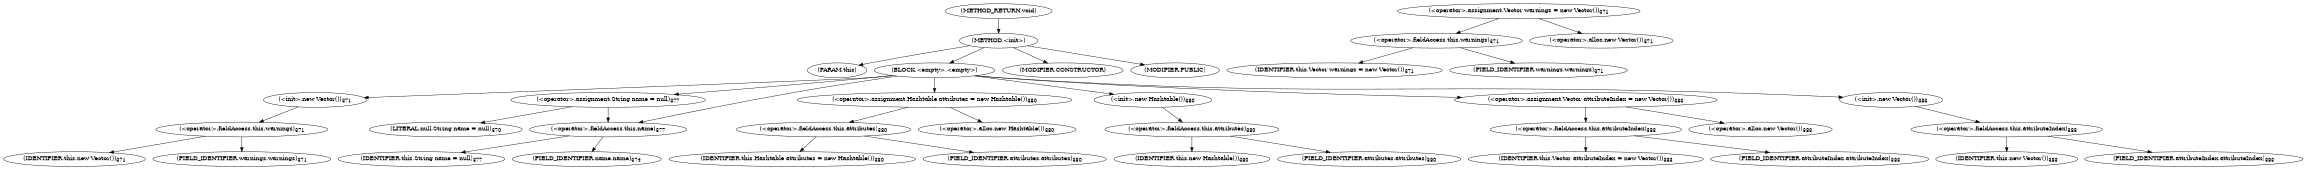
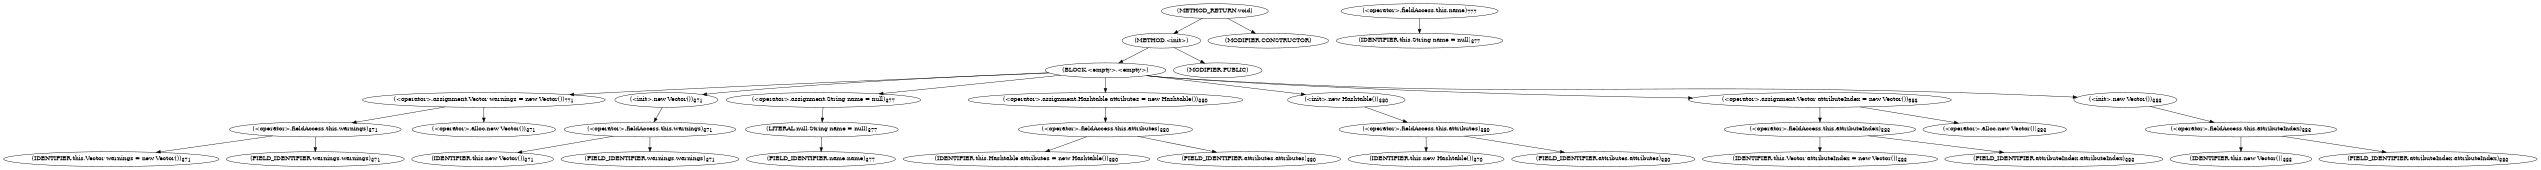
node "(<operator>.assignment,Vector warnings = new Vector())": text "371" -> "771"
edge "(METHOD,<init>)" -> "(MODIFIER,CONSTRUCTOR)": now "(METHOD_RETURN,void)" -> "(MODIFIER,CONSTRUCTOR)"
node "(PARAM,this)": removed
edge "(BLOCK,<empty>,<empty>)" -> "(<operator>.fieldAccess,this.name)": now "(BLOCK,<empty>,<empty>)" -> "(<operator>.assignment,Vector warnings = new Vector())"
node "(<operator>.assignment,Vector attributeIndex = new Vector())": text "383" -> "983"
edge "(<operator>.assignment,String name = null)" -> "(<operator>.fieldAccess,this.name)": removed
node "(LITERAL,null,String name = null)": text "370" -> "377"
node "(<operator>.fieldAccess,this.name)": text "377" -> "777"
node "(<operator>.alloc,new Hashtable())": removed
edge "(<operator>.fieldAccess,this.name)" -> "(FIELD_IDENTIFIER,name,name)": now "(LITERAL,null,String name = null)" -> "(FIELD_IDENTIFIER,name,name)"
node "(FIELD_IDENTIFIER,name,name)": text "374" -> "377"
node "(IDENTIFIER,this,new Hashtable())": text "380" -> "370"
node "(IDENTIFIER,this,Vector attributeIndex = new Vector())": text "383" -> "583"
